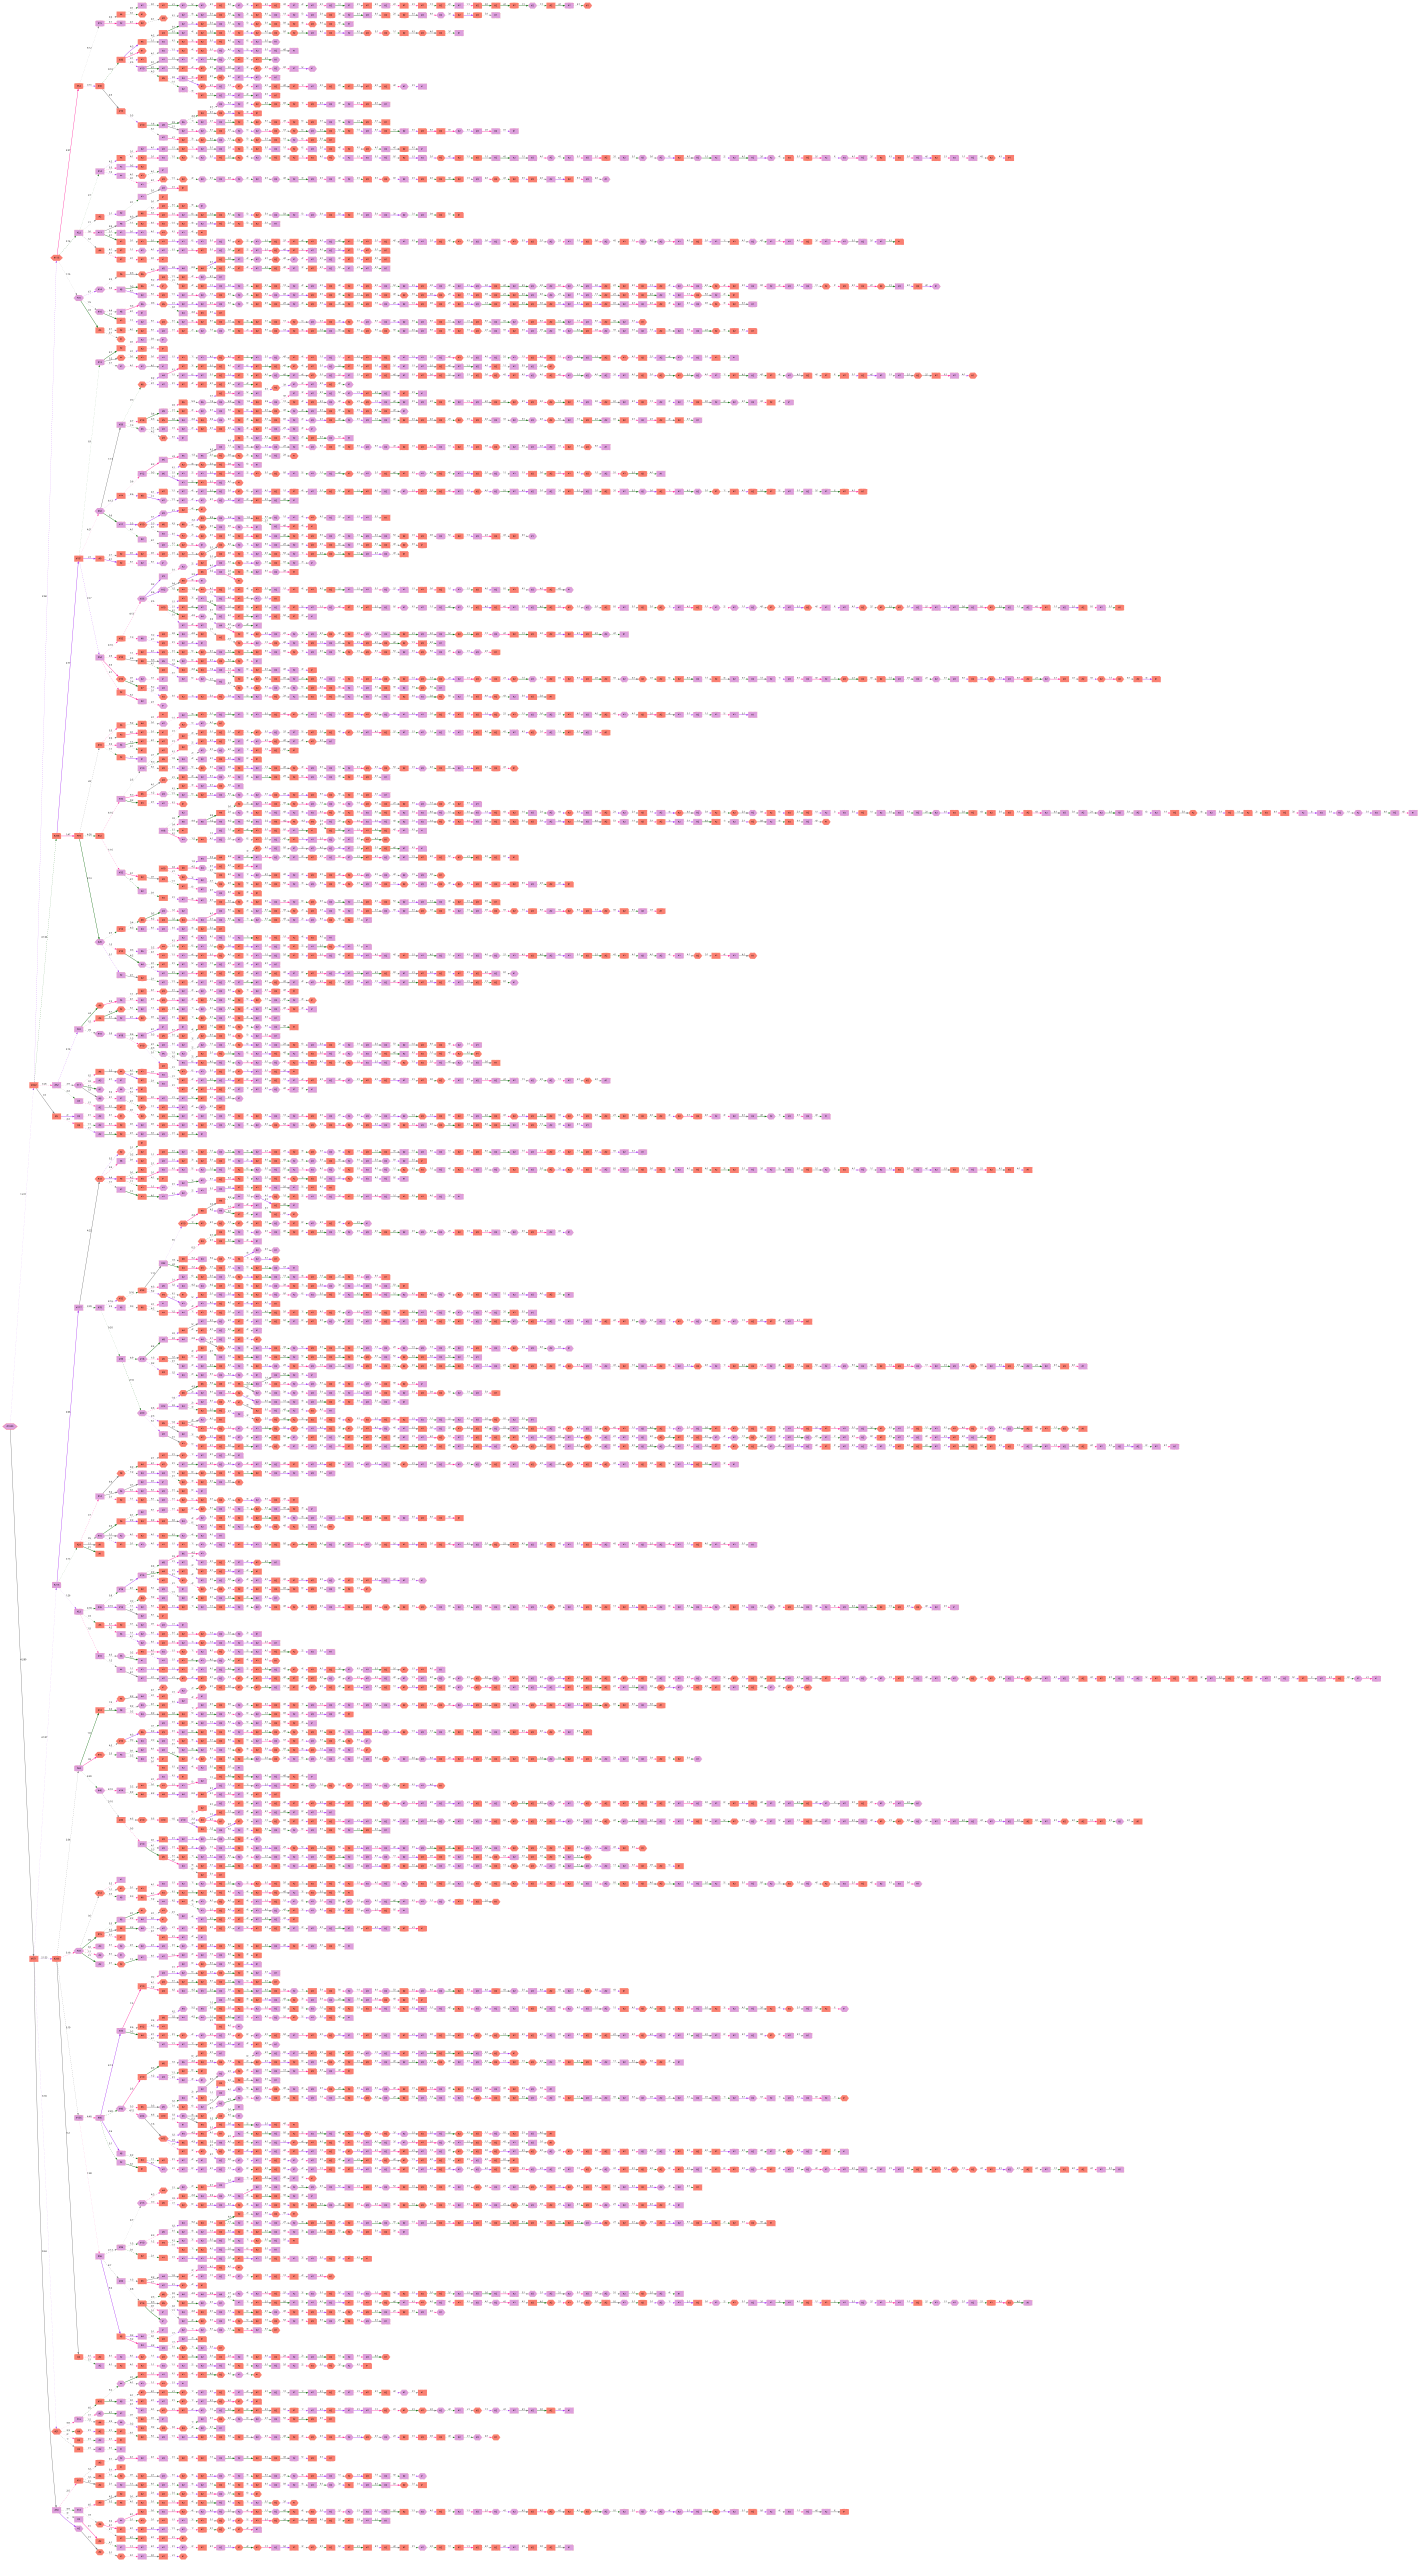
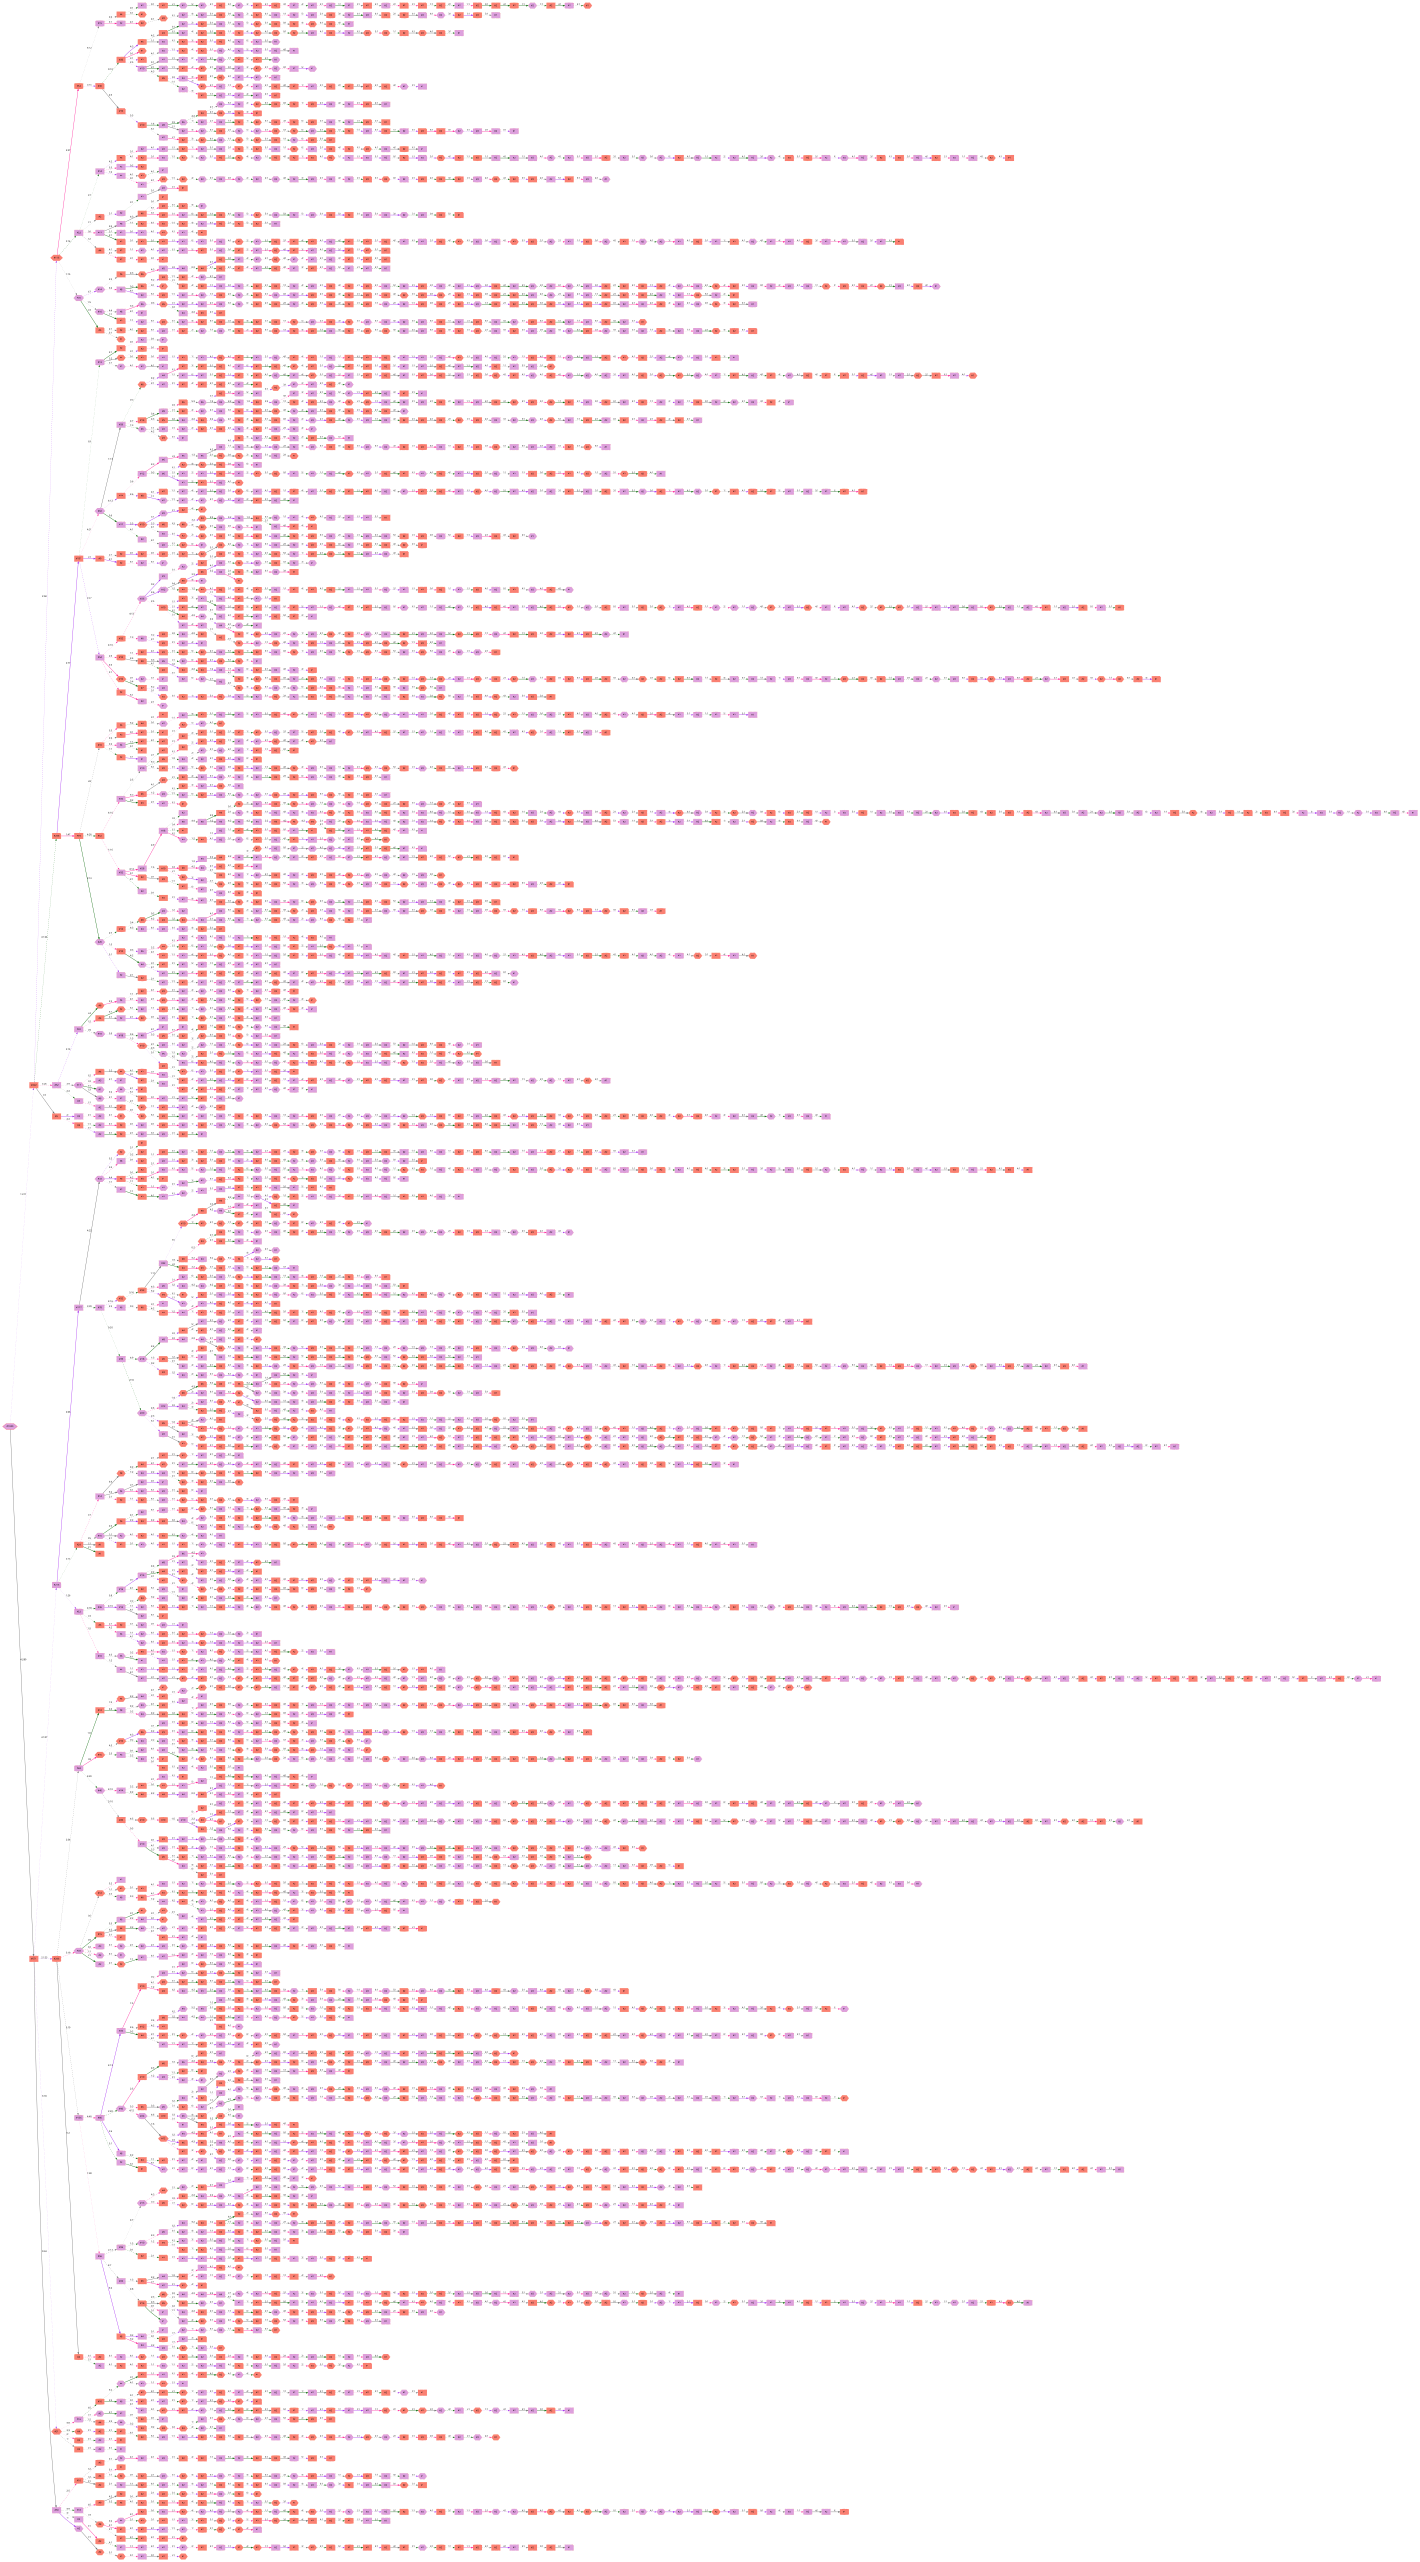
node "#28": added
node "#33": fillcolor salmon -> plum
